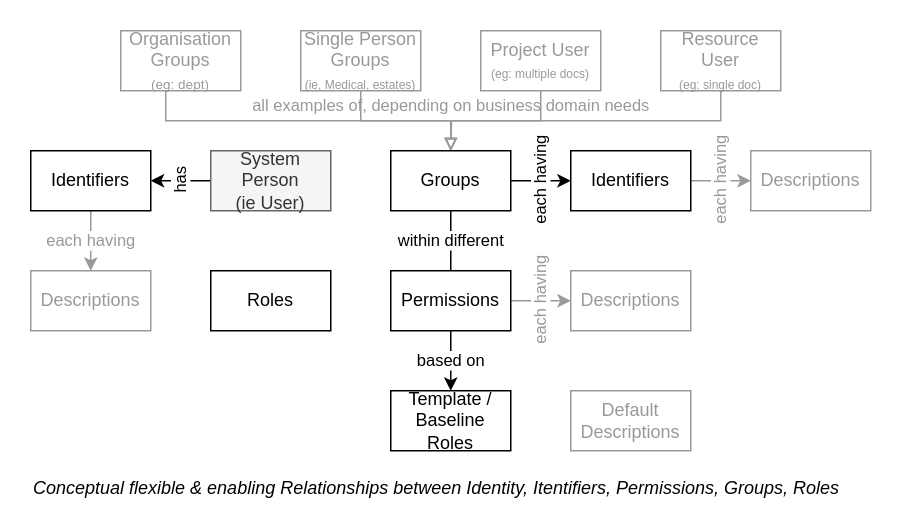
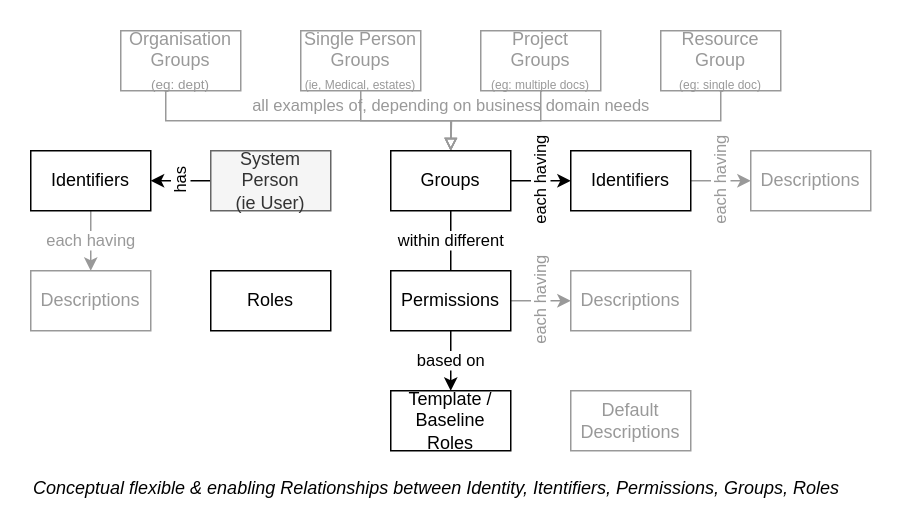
node "Project User (eg: multiple docs)": label "Project User (eg: multiple docs)" -> "Project Groups (eg: multiple docs)"
node "Resource User (eg: single doc)": label "Resource User (eg: single doc)" -> "Resource Group (eg: single doc)"
